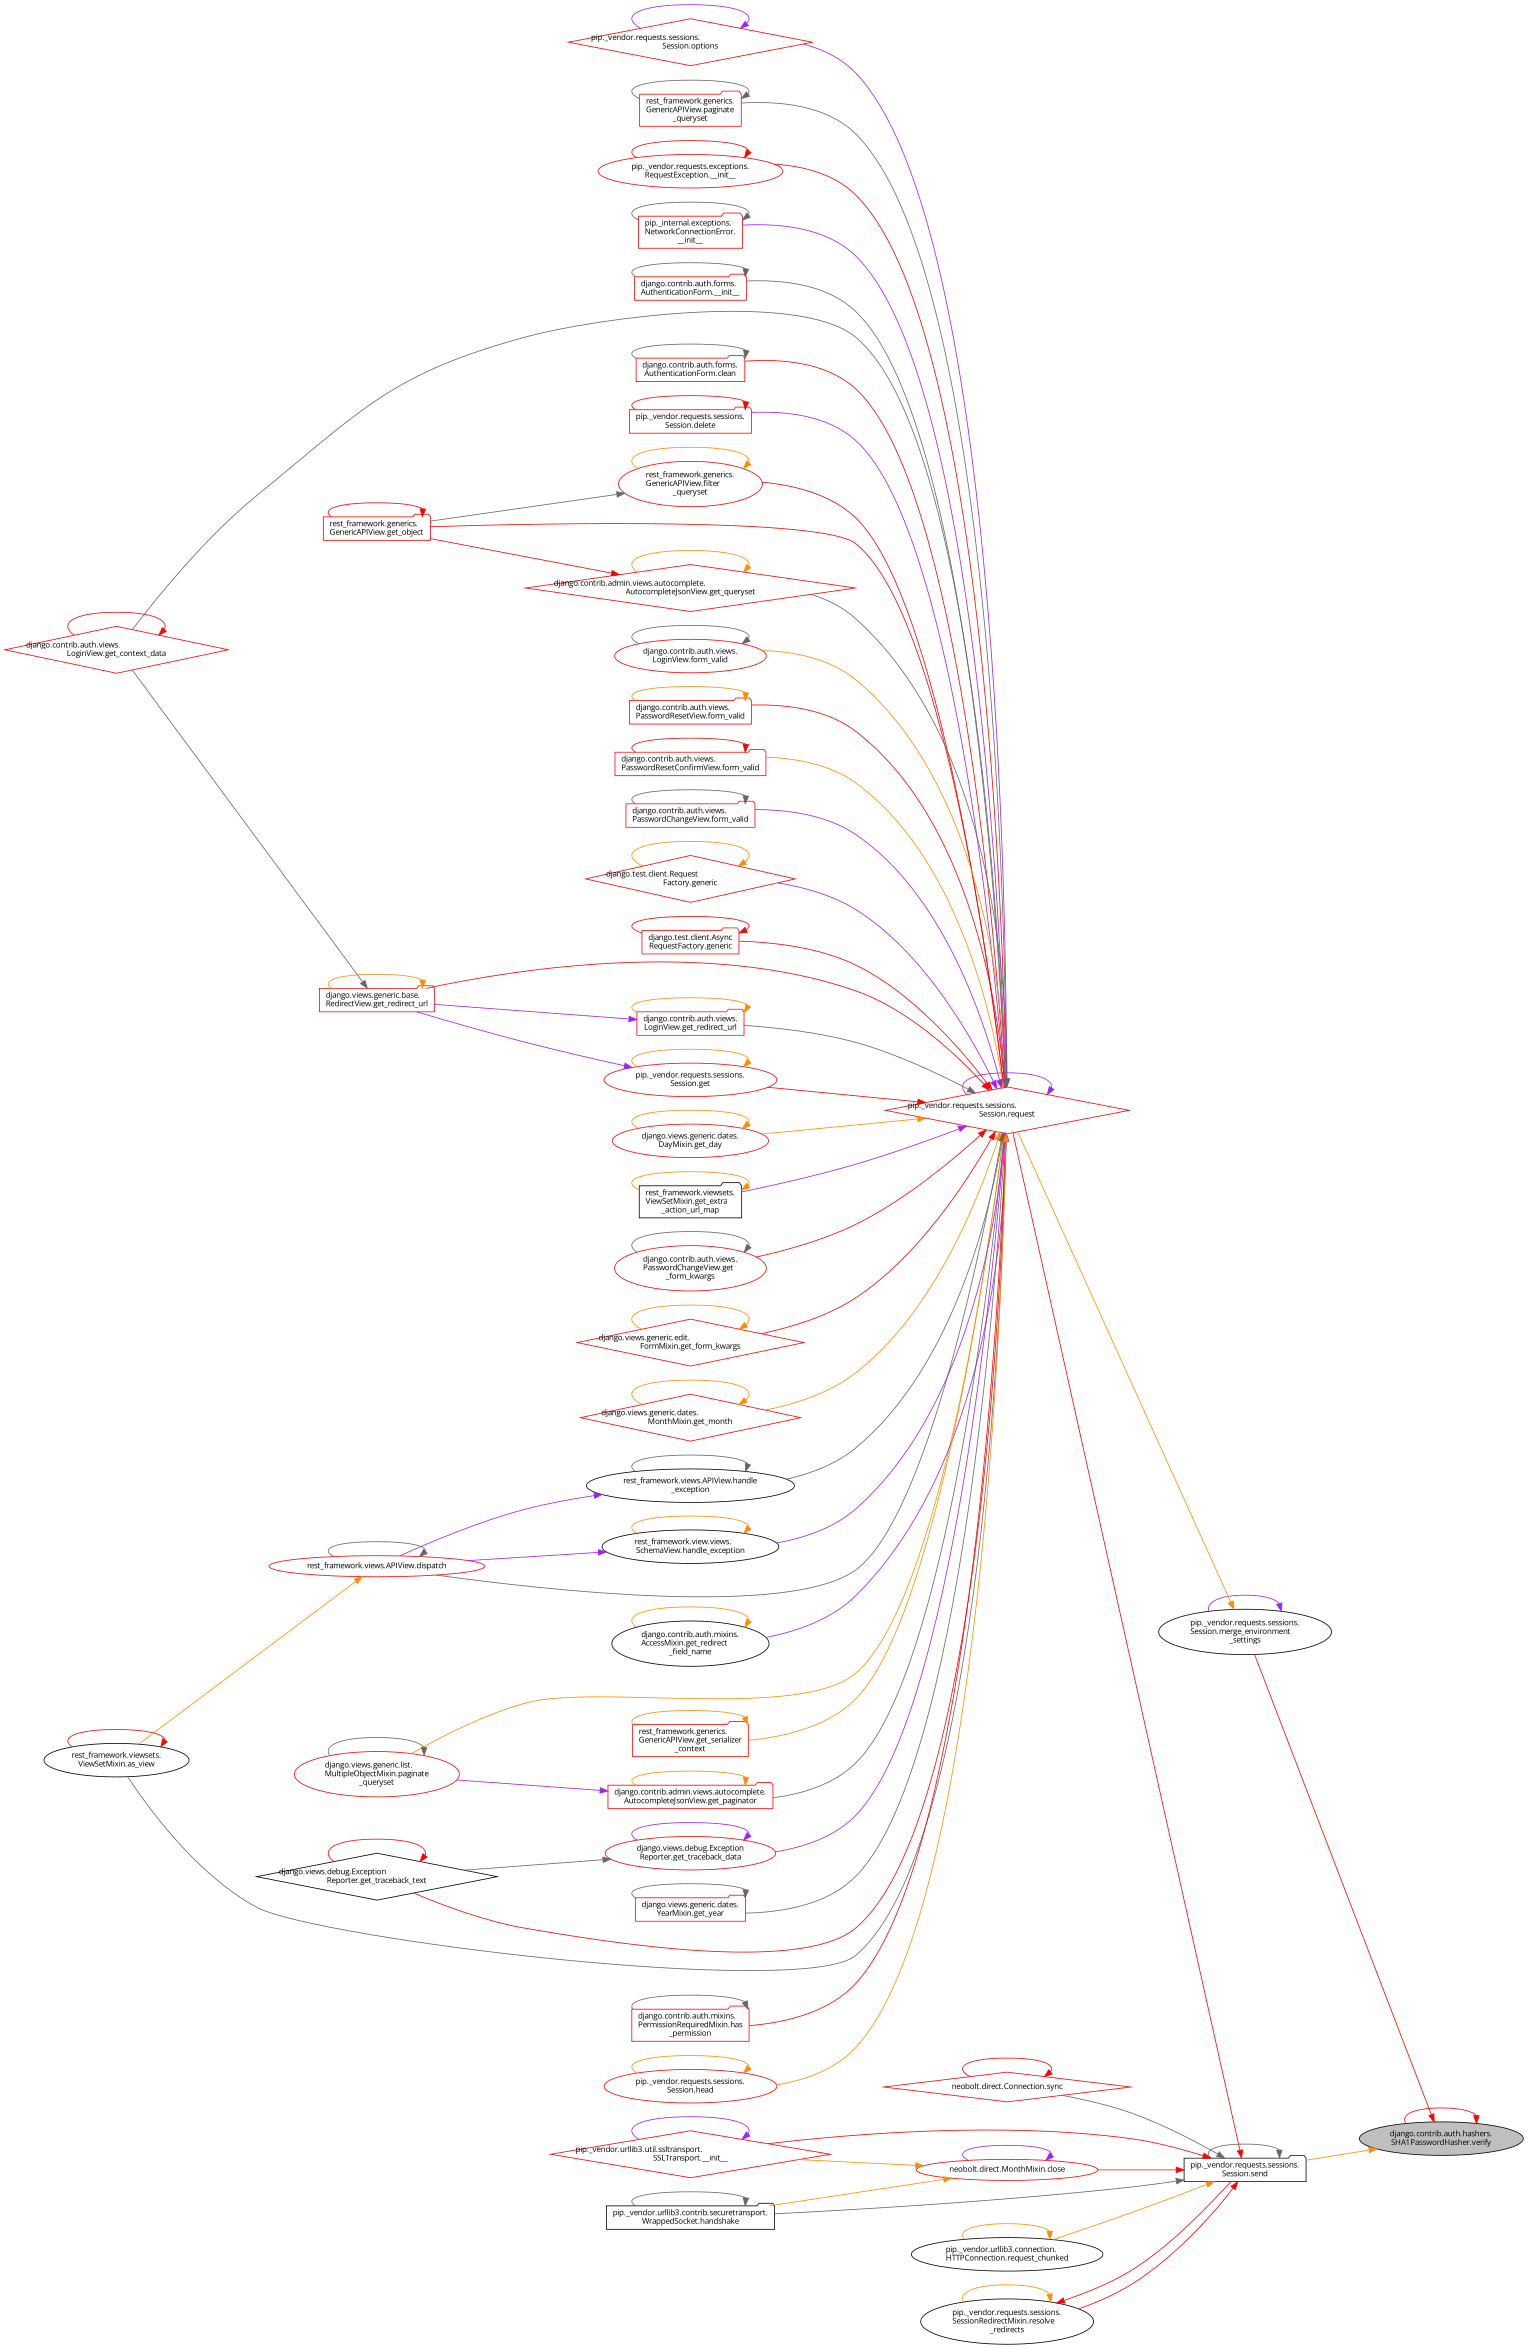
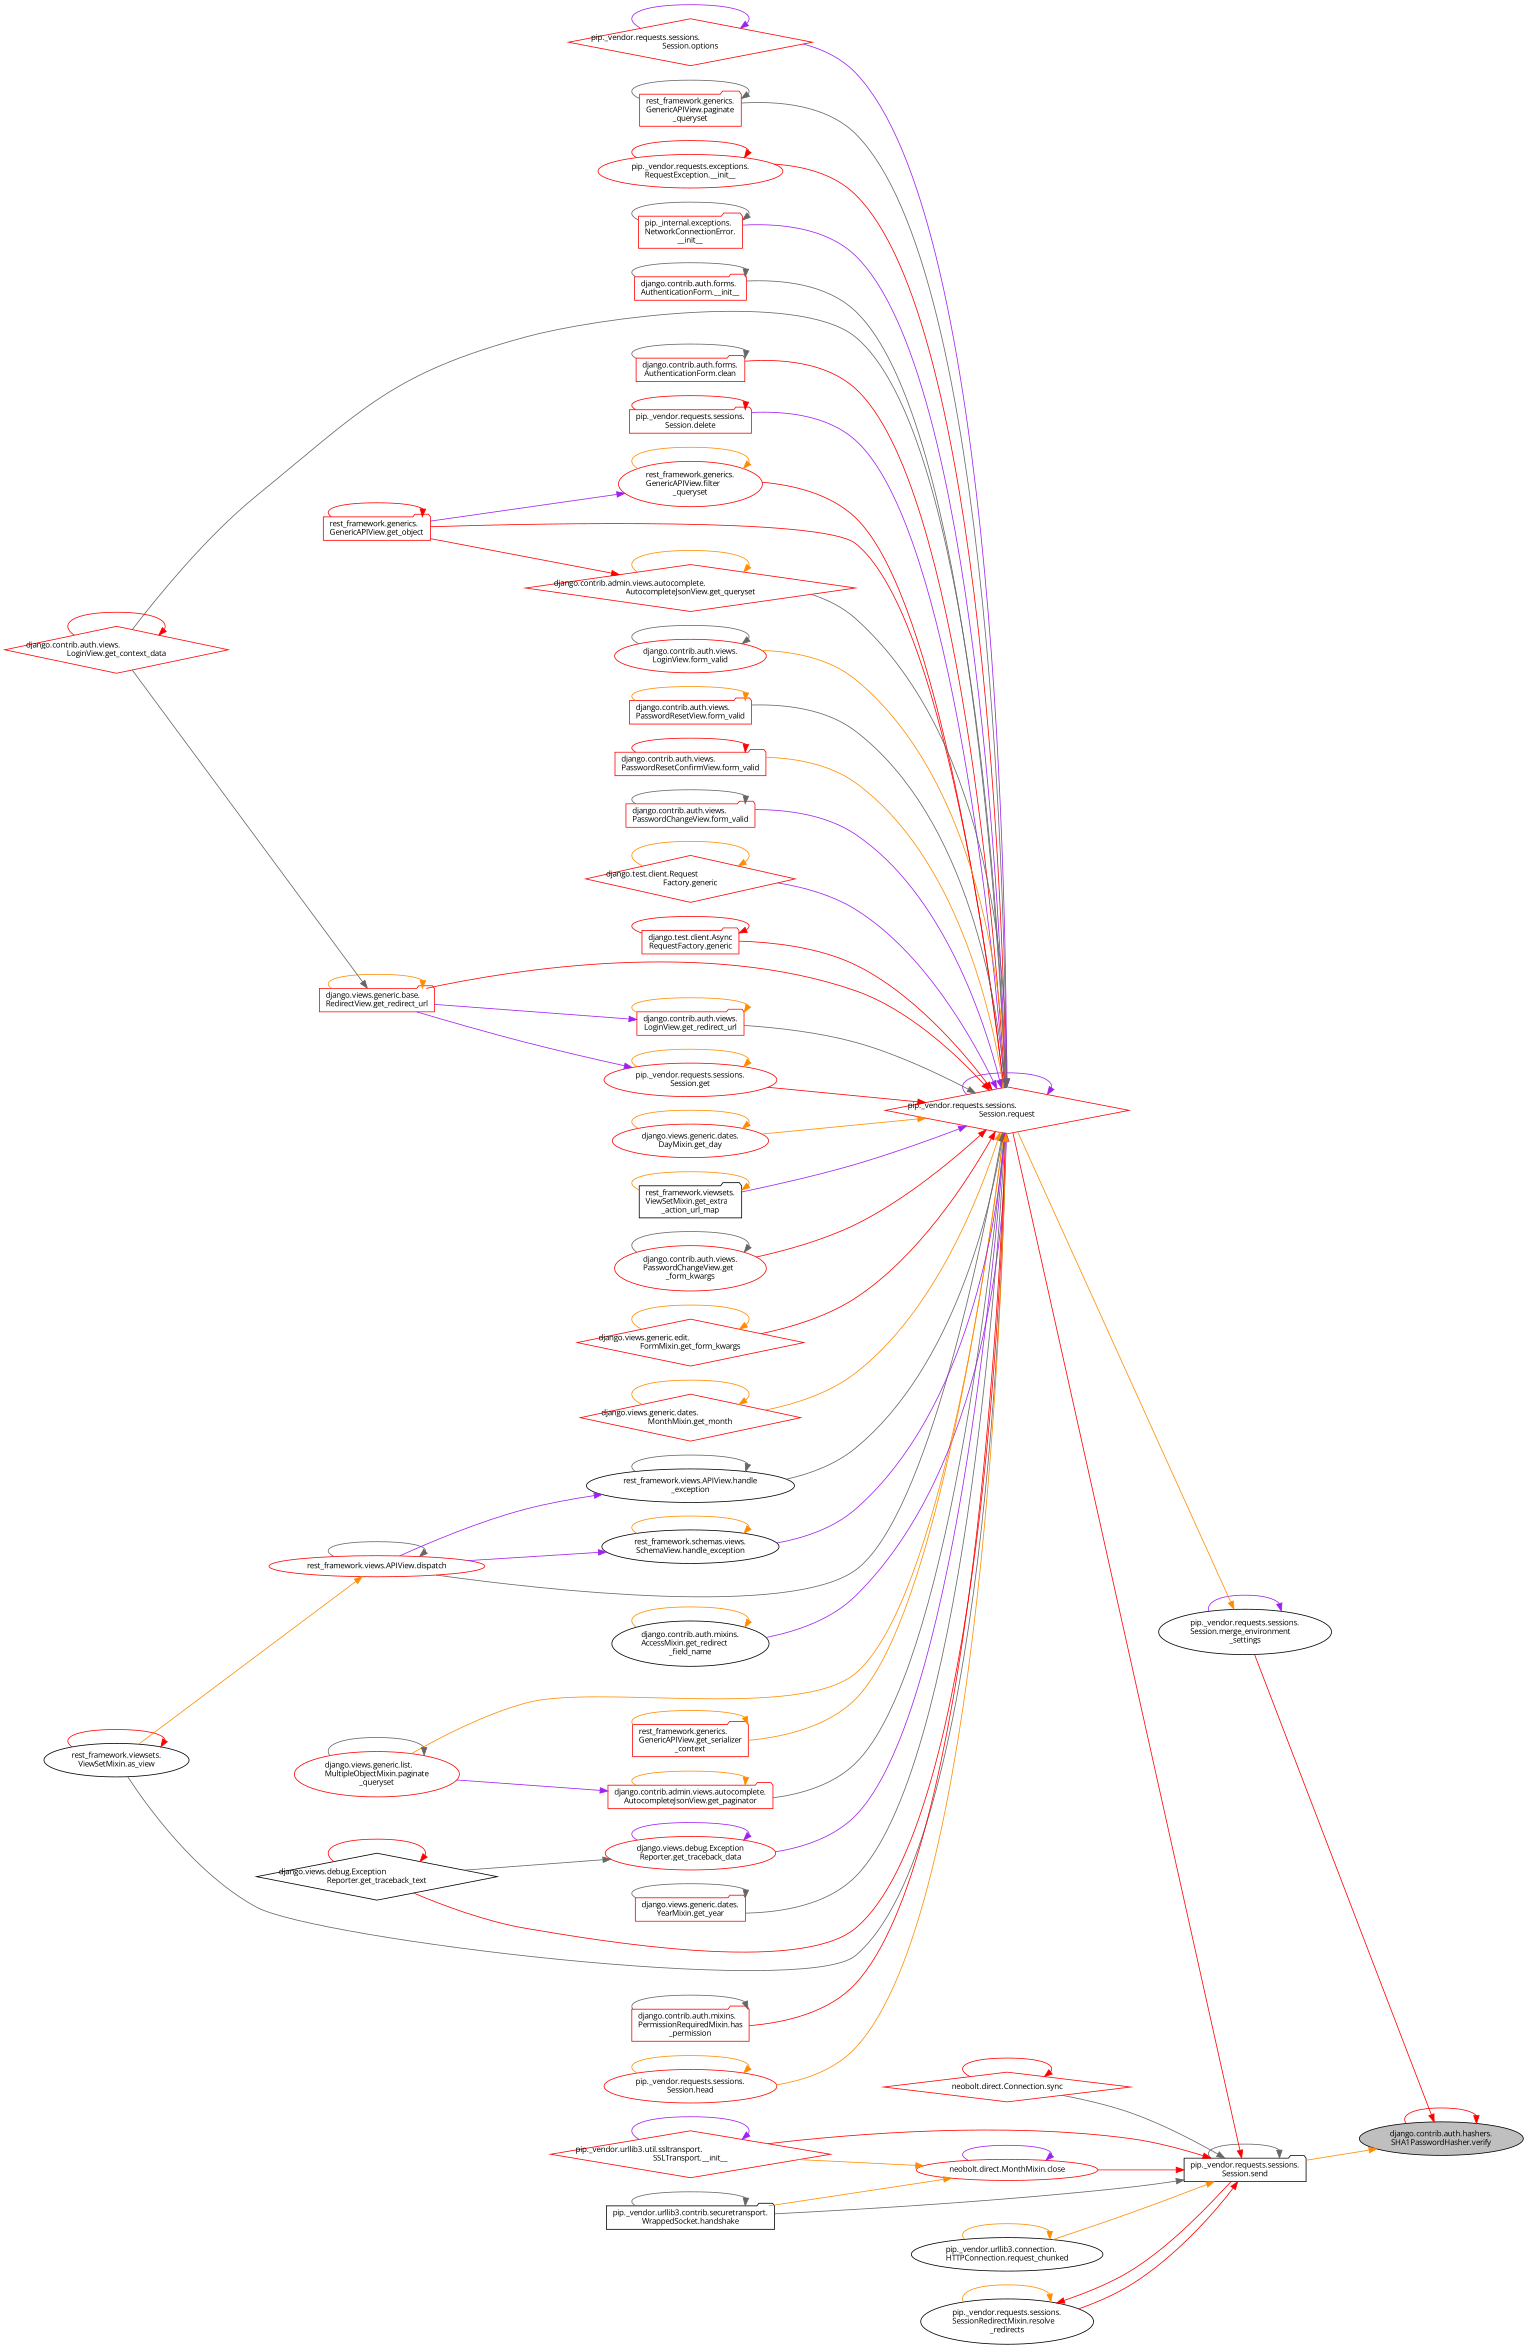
edge "rest_framework.generics. GenericAPIView.get_object" -> "rest_framework.generics. GenericAPIView.filter _queryset": color gray40 -> purple
edge "django.contrib.auth.views. PasswordResetView.form_valid" -> "pip._vendor.requests.sessions. Session.request": color red -> gray40
node "rest_framework.view.views. SchemaView.handle_exception": label "rest_framework.view.views. SchemaView.handle_exception" -> "rest_framework.schemas.views. SchemaView.handle_exception"
